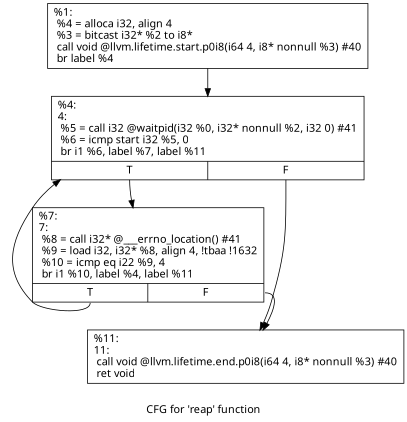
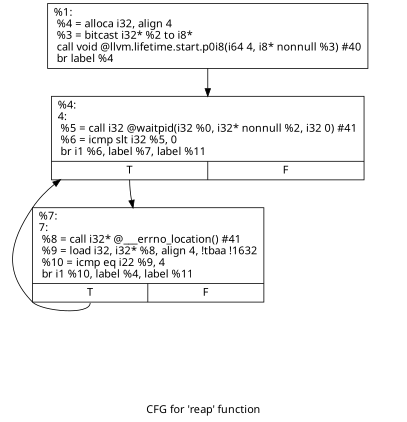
node "%4:": text "%6 = icmp start i32 %5, 0" -> "%6 = icmp slt i32 %5, 0"
node "%11:": removed
